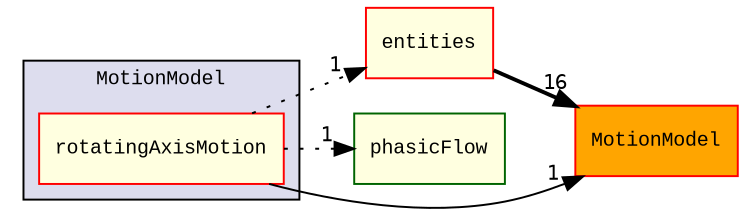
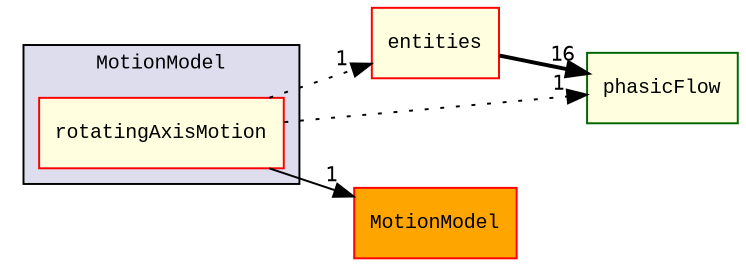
edge "entities" -> "MotionModel": now "entities" -> "phasicFlow"
